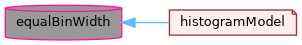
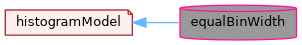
edge "histogramModel" -> "equalBinWidth": reversed
